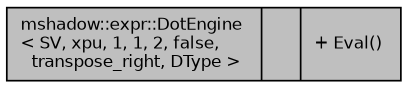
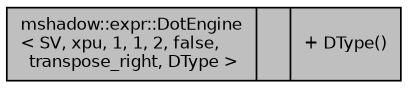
node "mshadow::expr::DotEngine": text "+ Eval()" -> "+ DType()"
